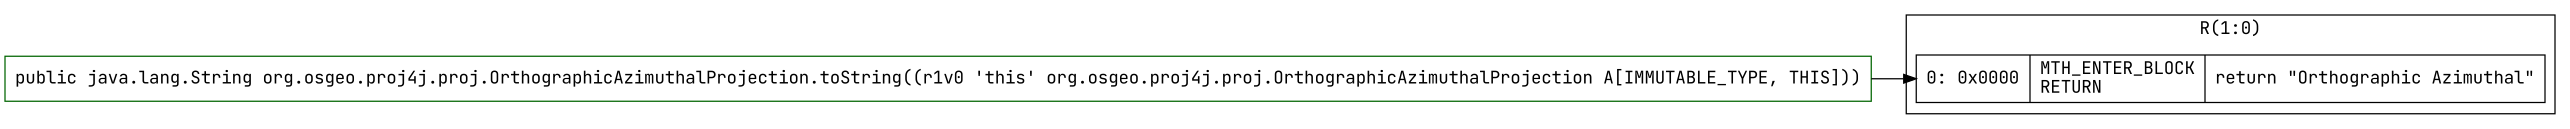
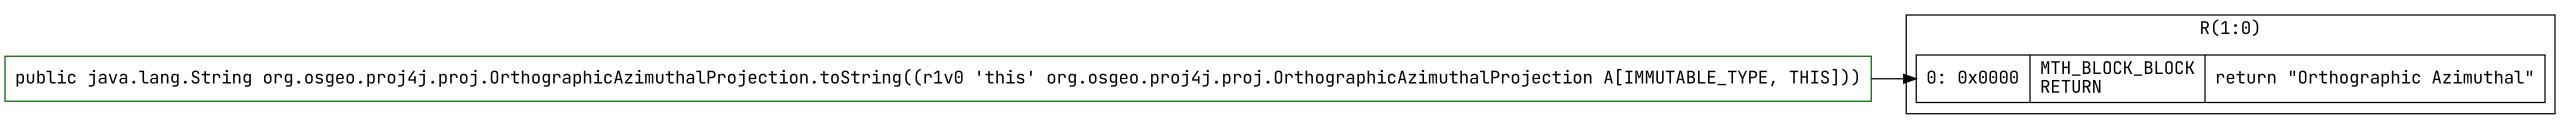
node "0: 0x0000": text "MTH_ENTER_BLOCK" -> "MTH_BLOCK_BLOCK"
